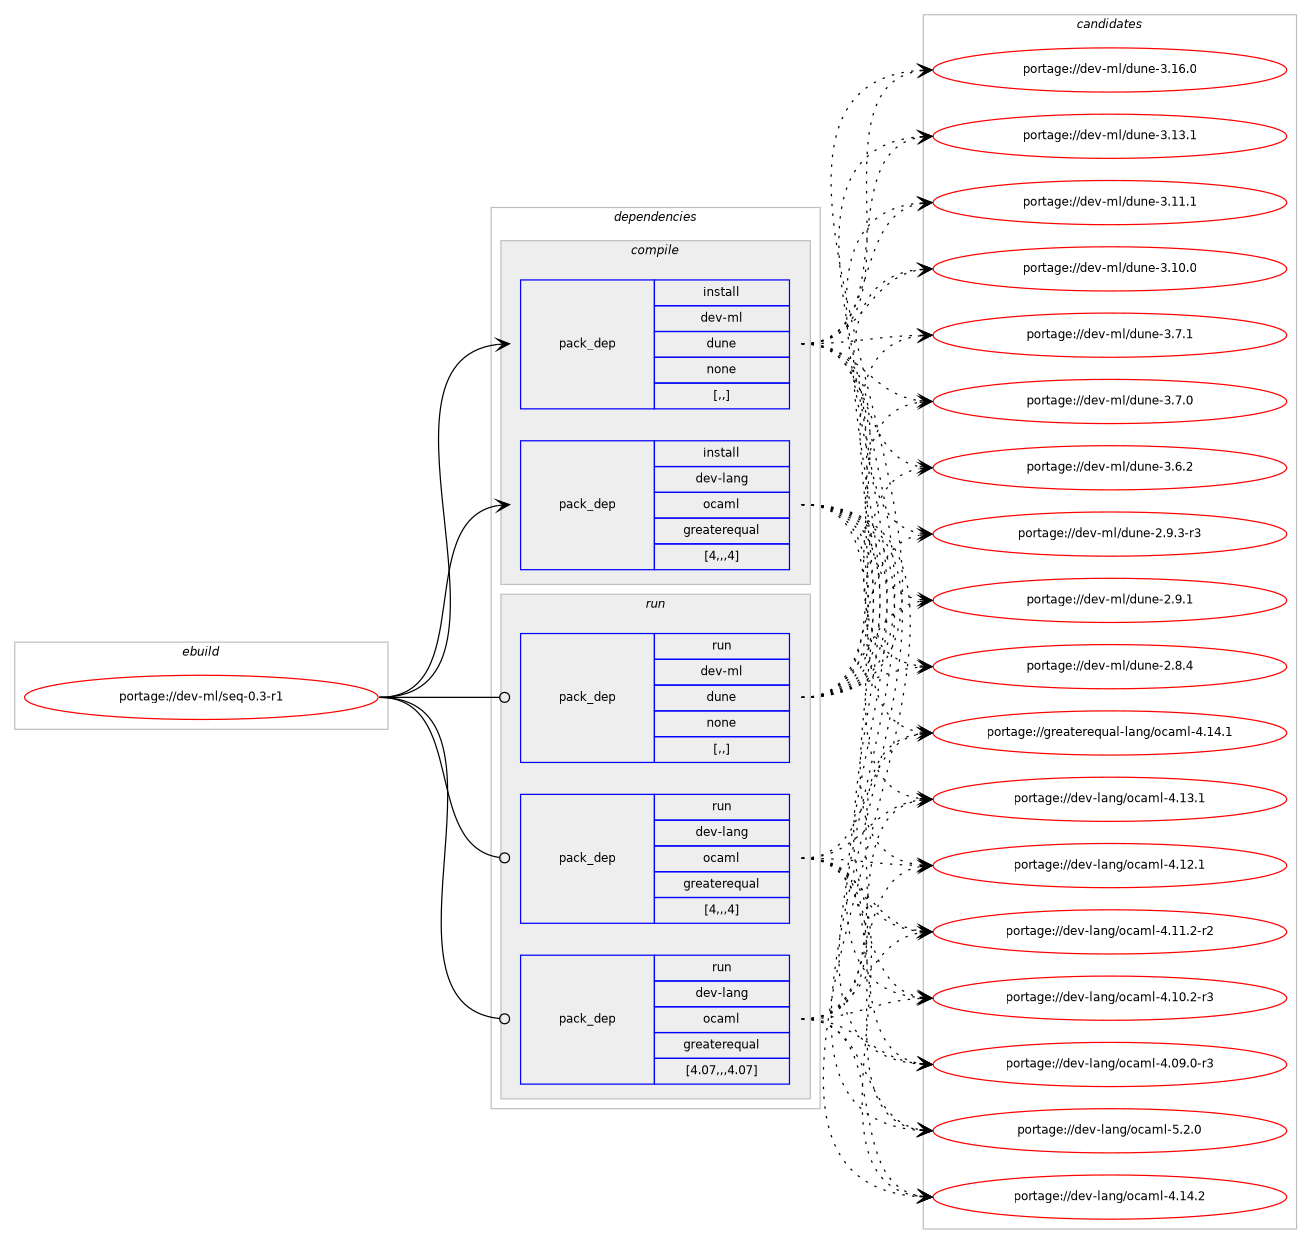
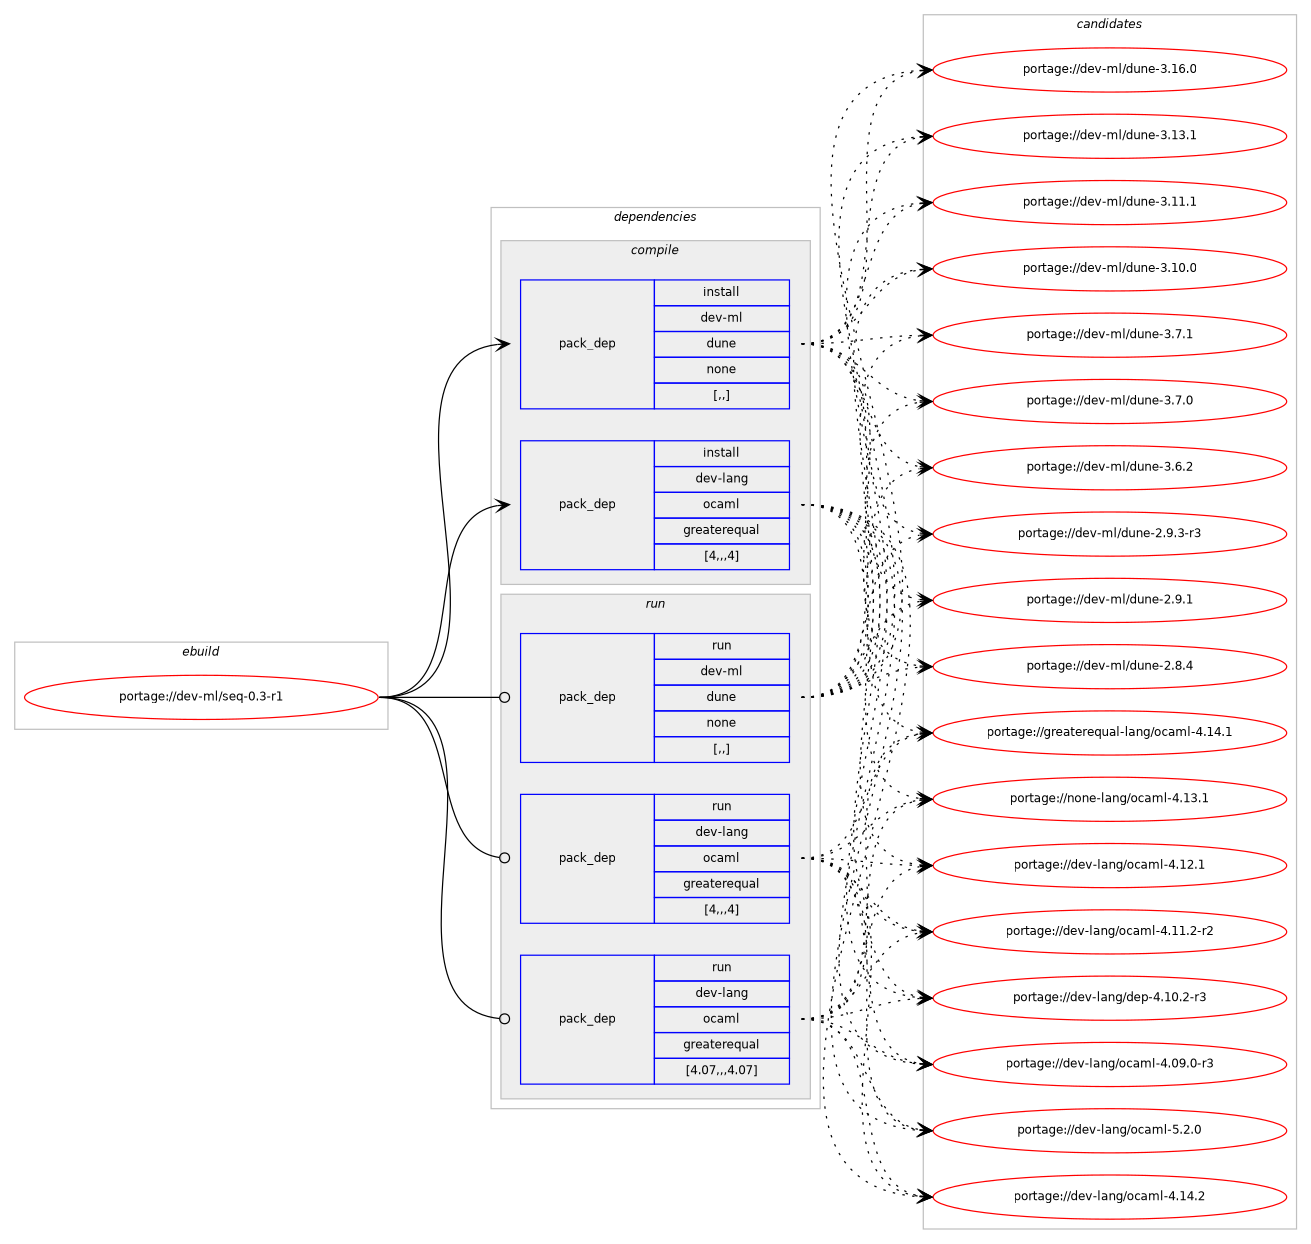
node "portage://dev-lang/ocaml-4.13.1": label "portage://dev-lang/ocaml-4.13.1" -> "portage://none-lang/ocaml-4.13.1"
node "portage://dev-lang/ocaml-4.10.2-r3": label "portage://dev-lang/ocaml-4.10.2-r3" -> "portage://dev-lang/dep-4.10.2-r3"
